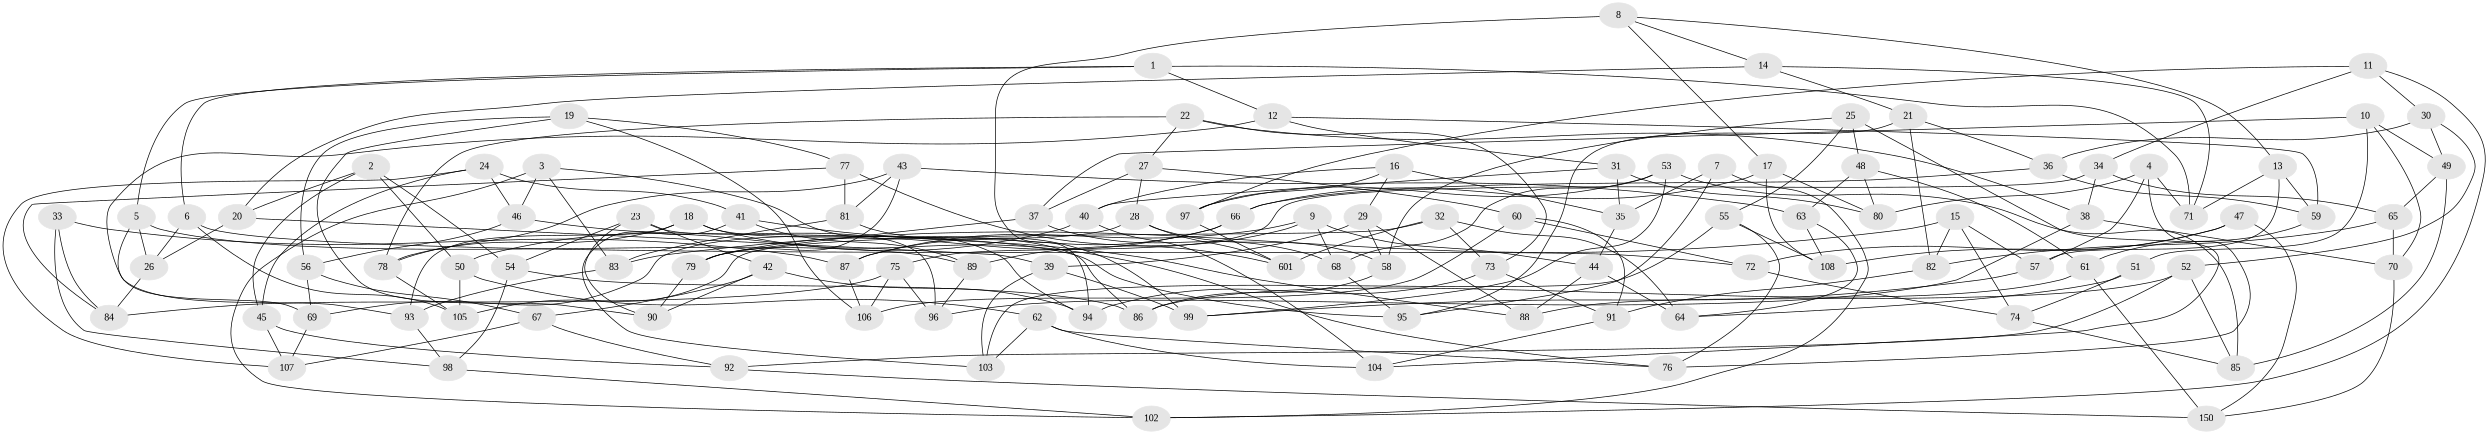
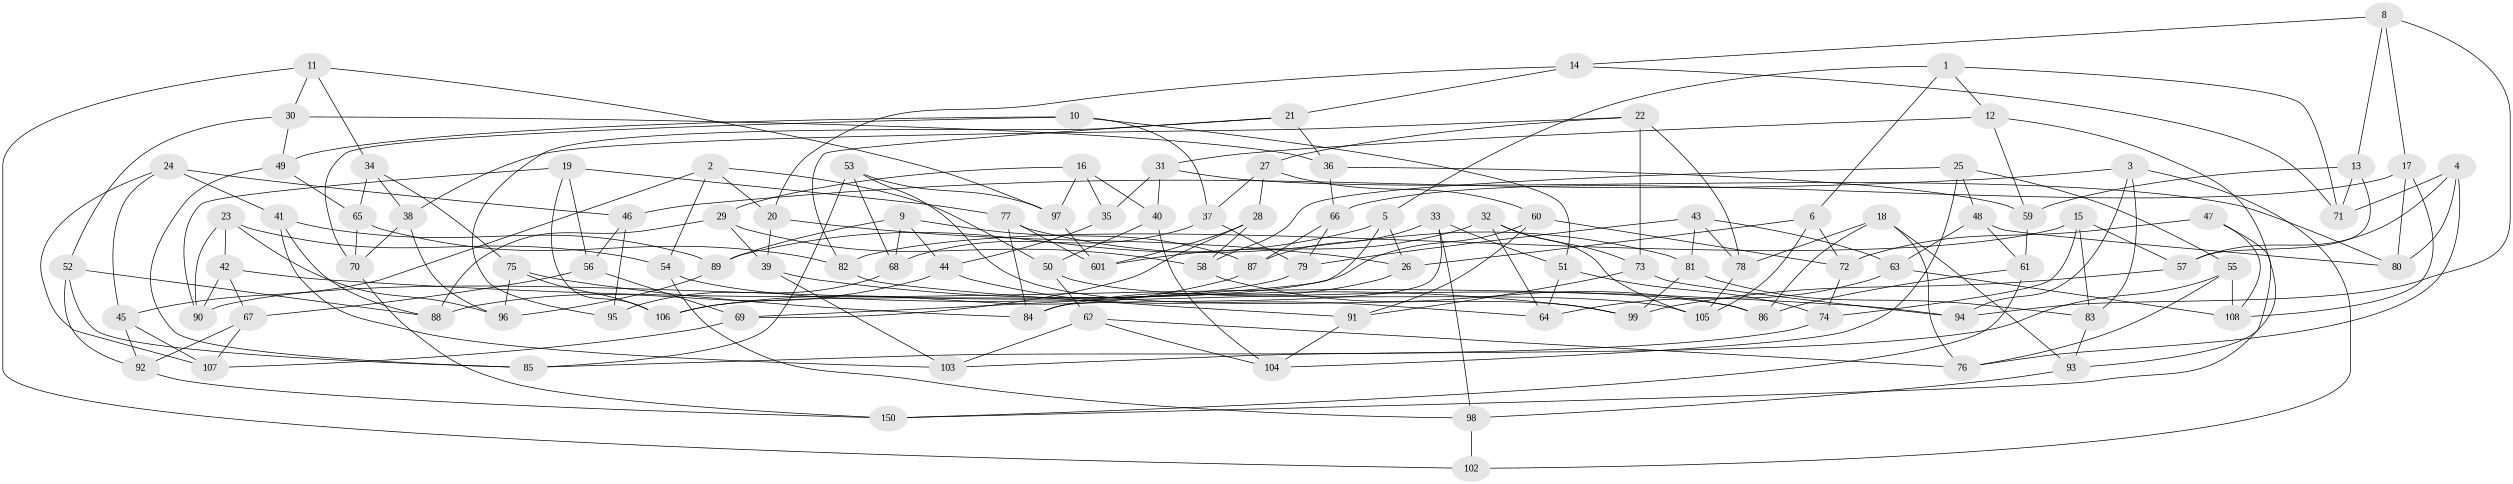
node "7": removed
edge "33" -- "51": added
